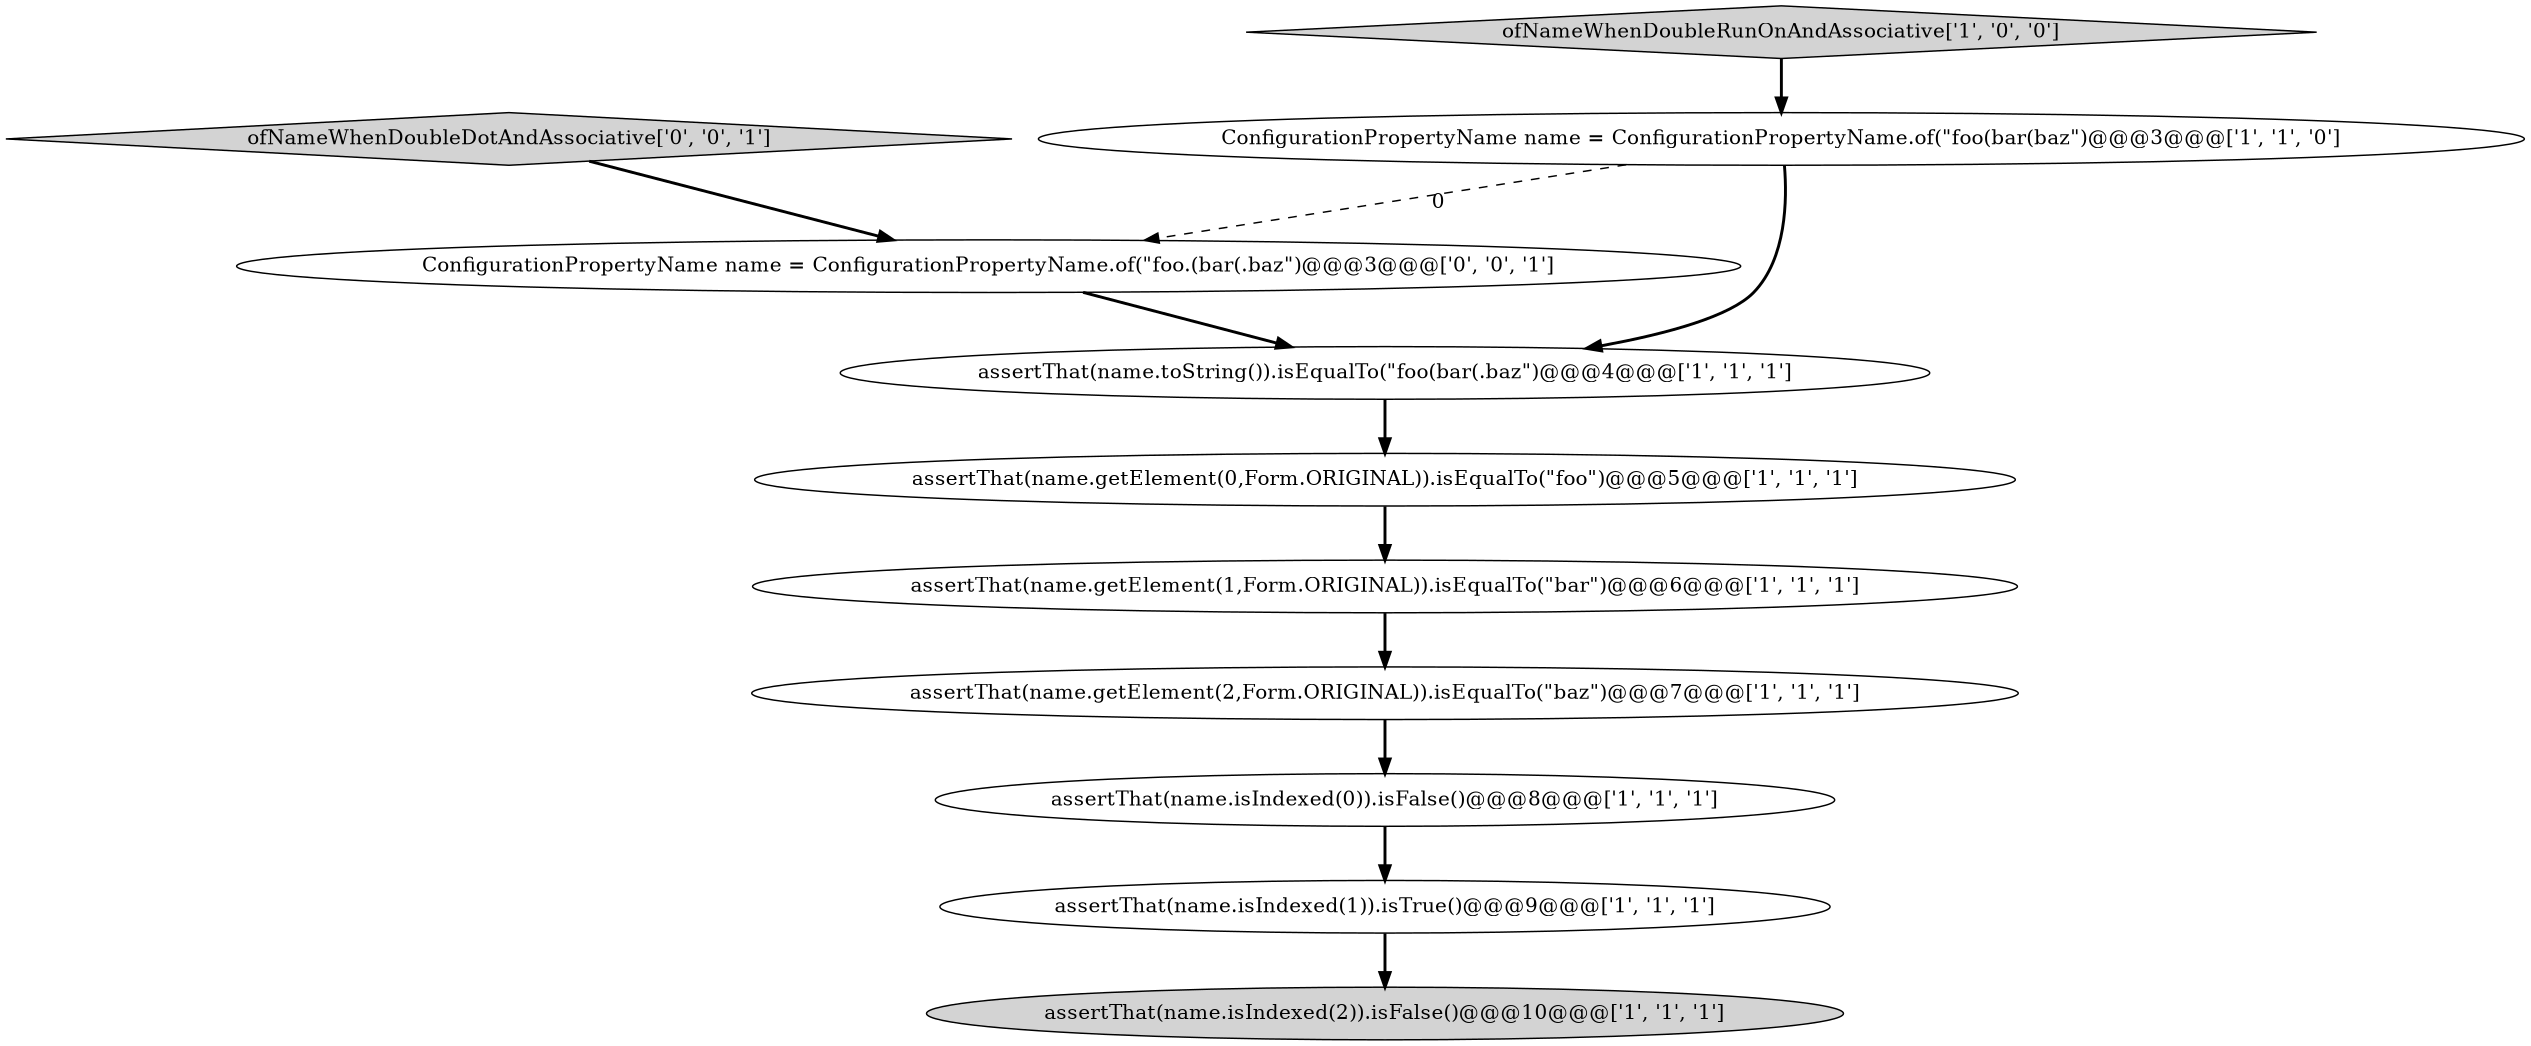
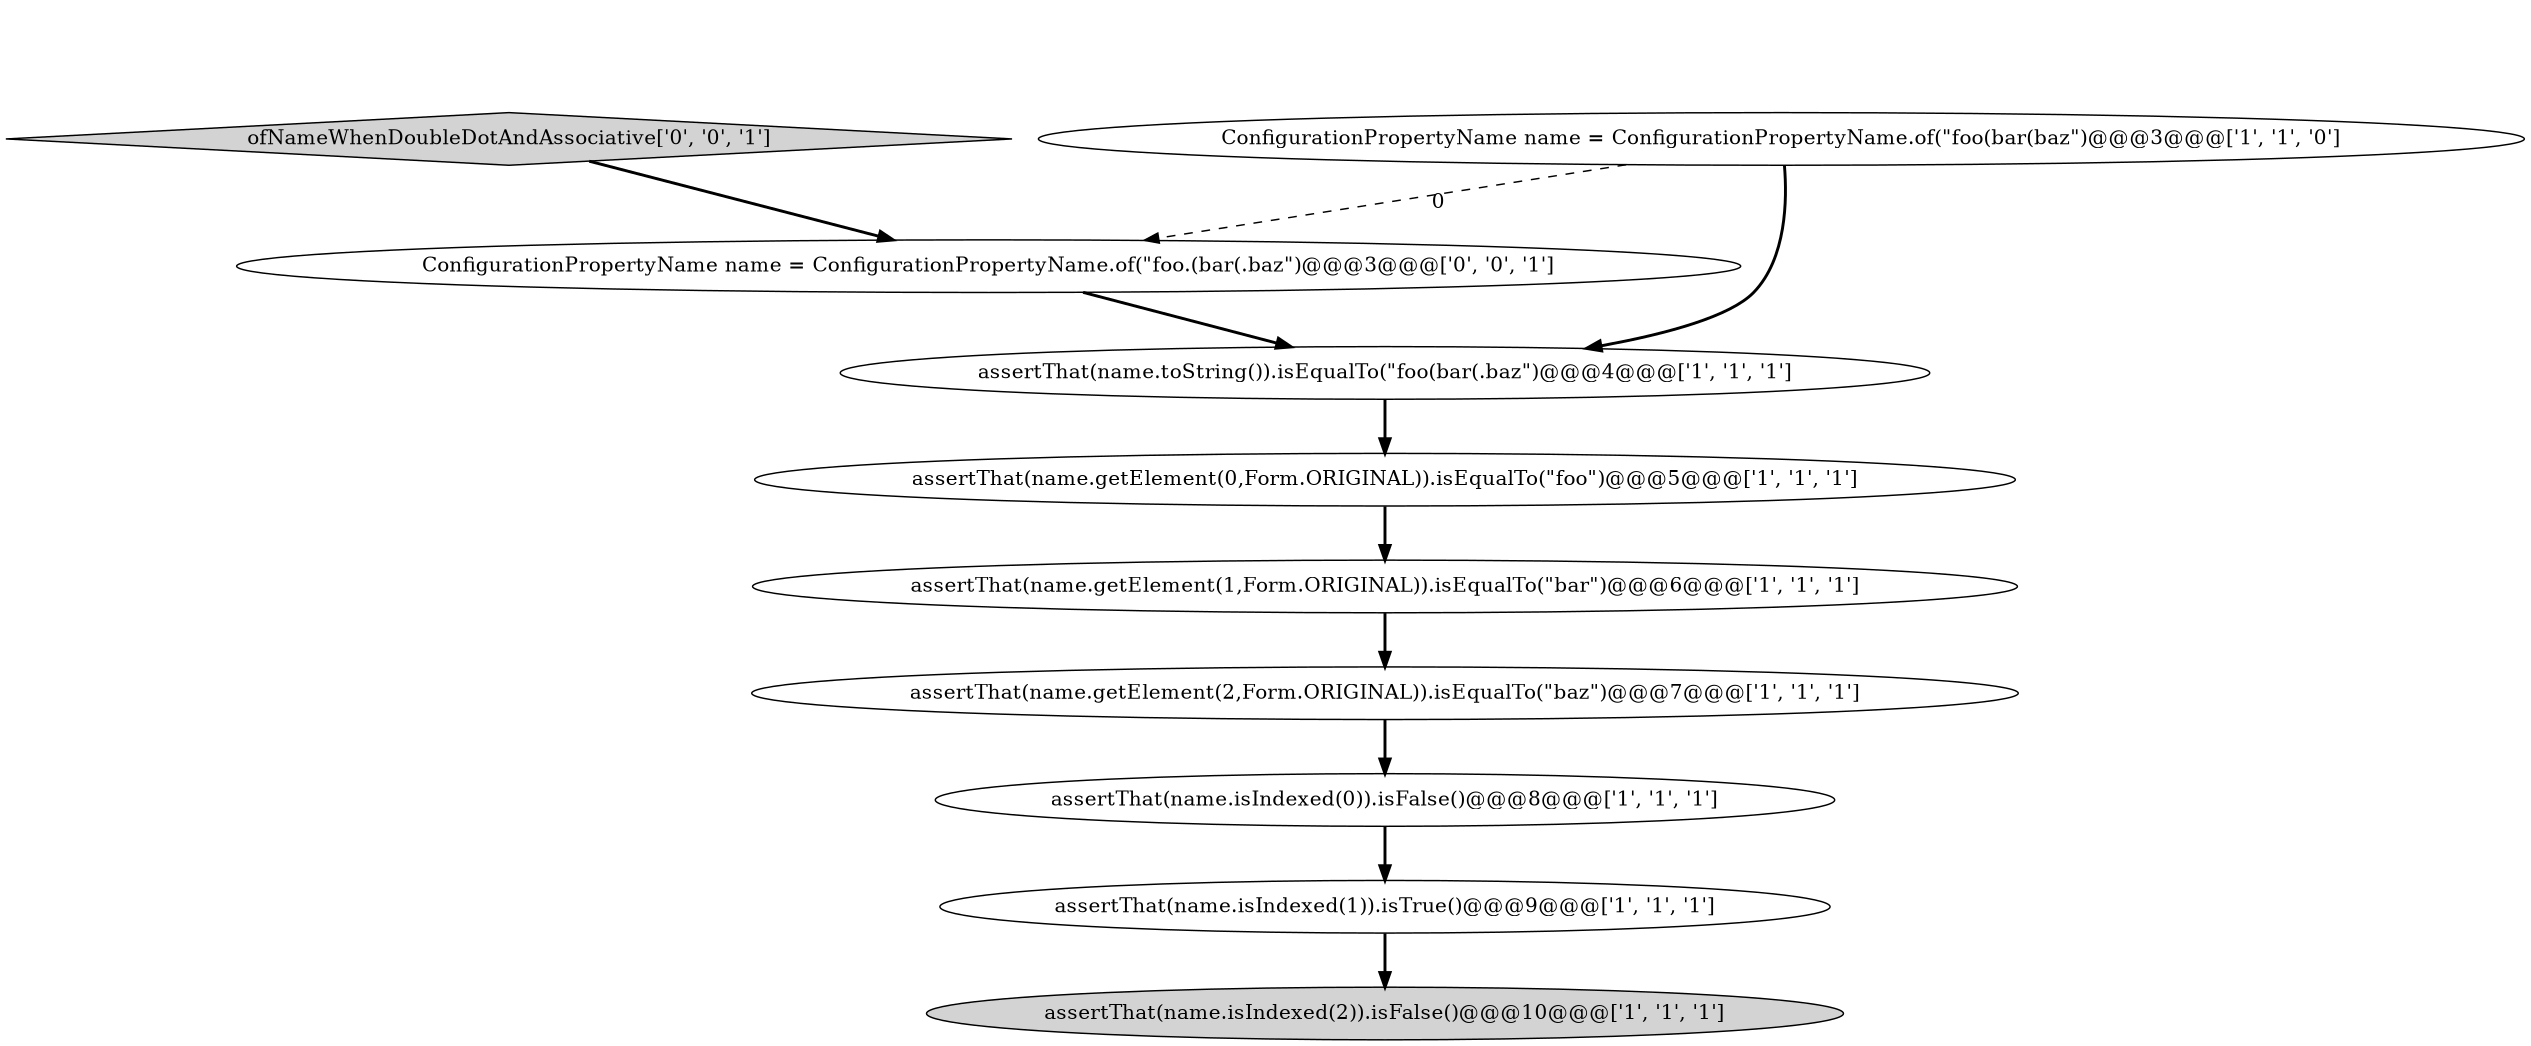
node "ofNameWhenDoubleRunOnAndAssociative['1', '0', '0']": removed
